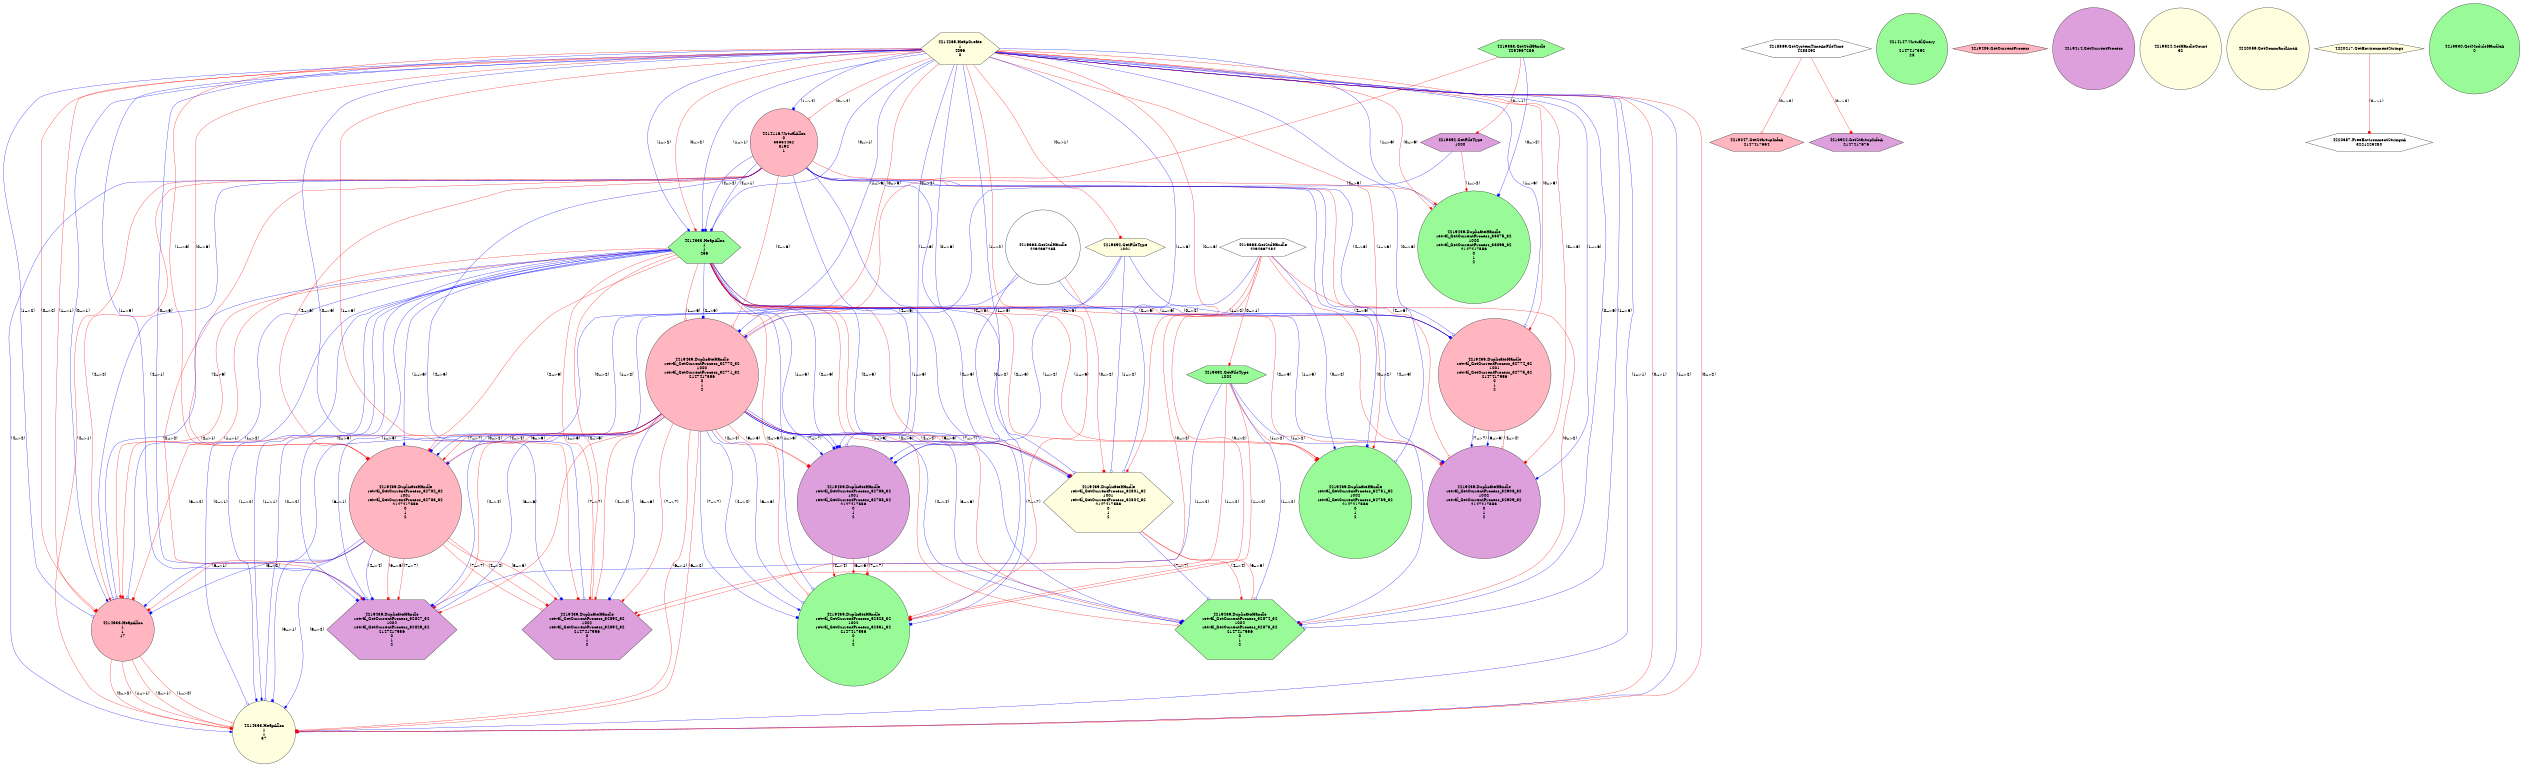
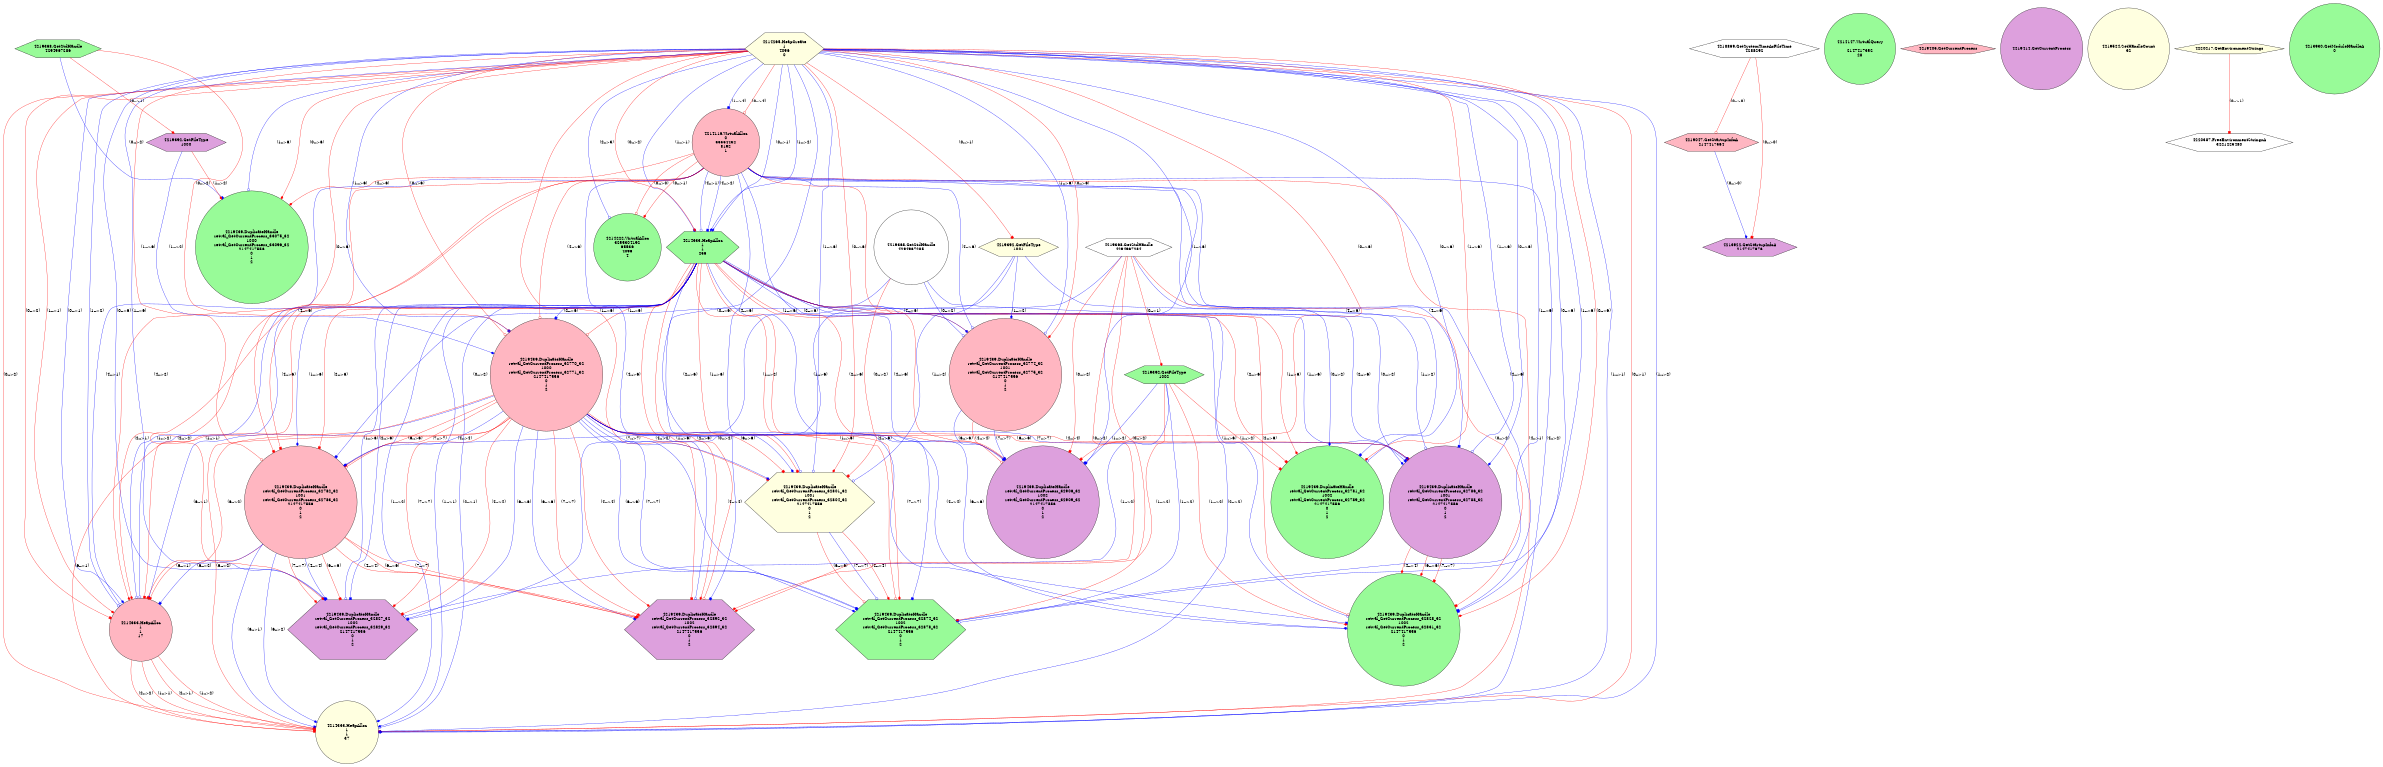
node "4220059.GetCommandLineA": removed
edge "4219047.GetStartupInfoA 2147417564" -> "4213922.GetStartupInfoA 2147417676": added, label "(0-->0)"
node "4214222.VirtualAlloc 3255304192 65536 4096 4": added
